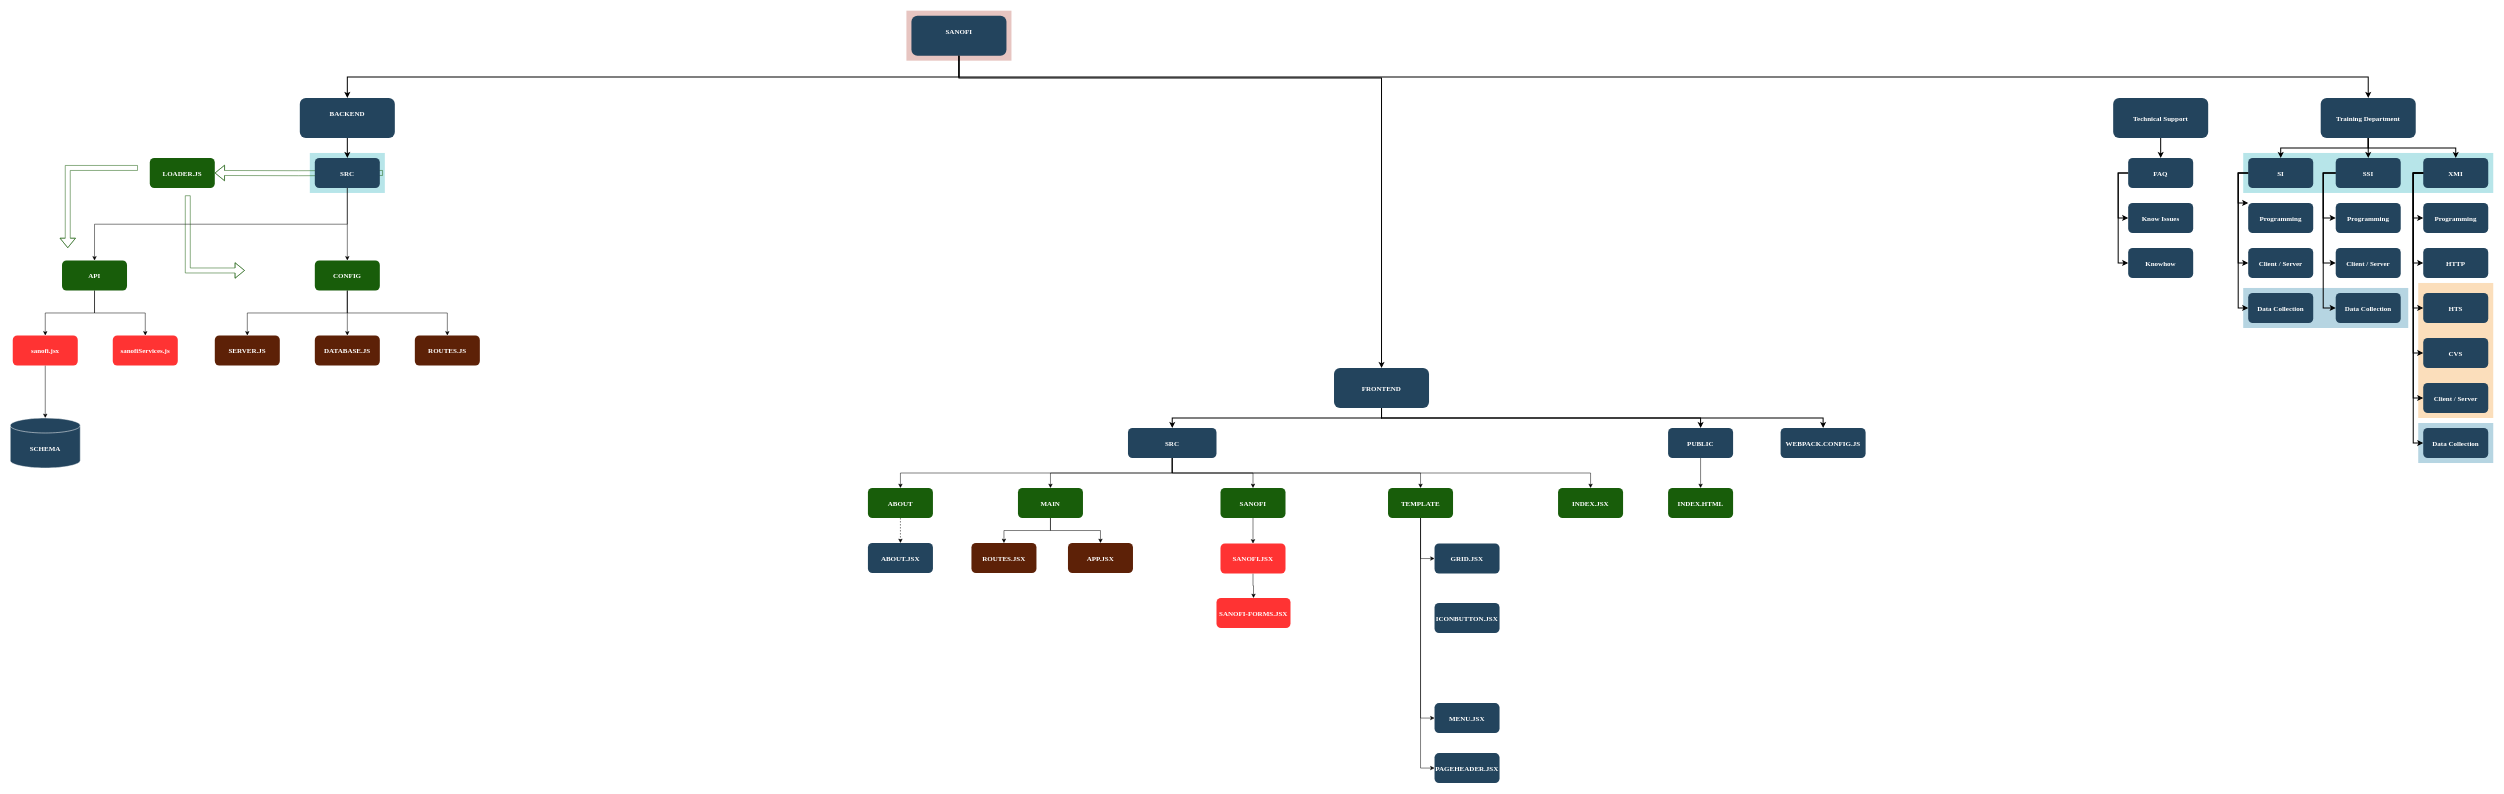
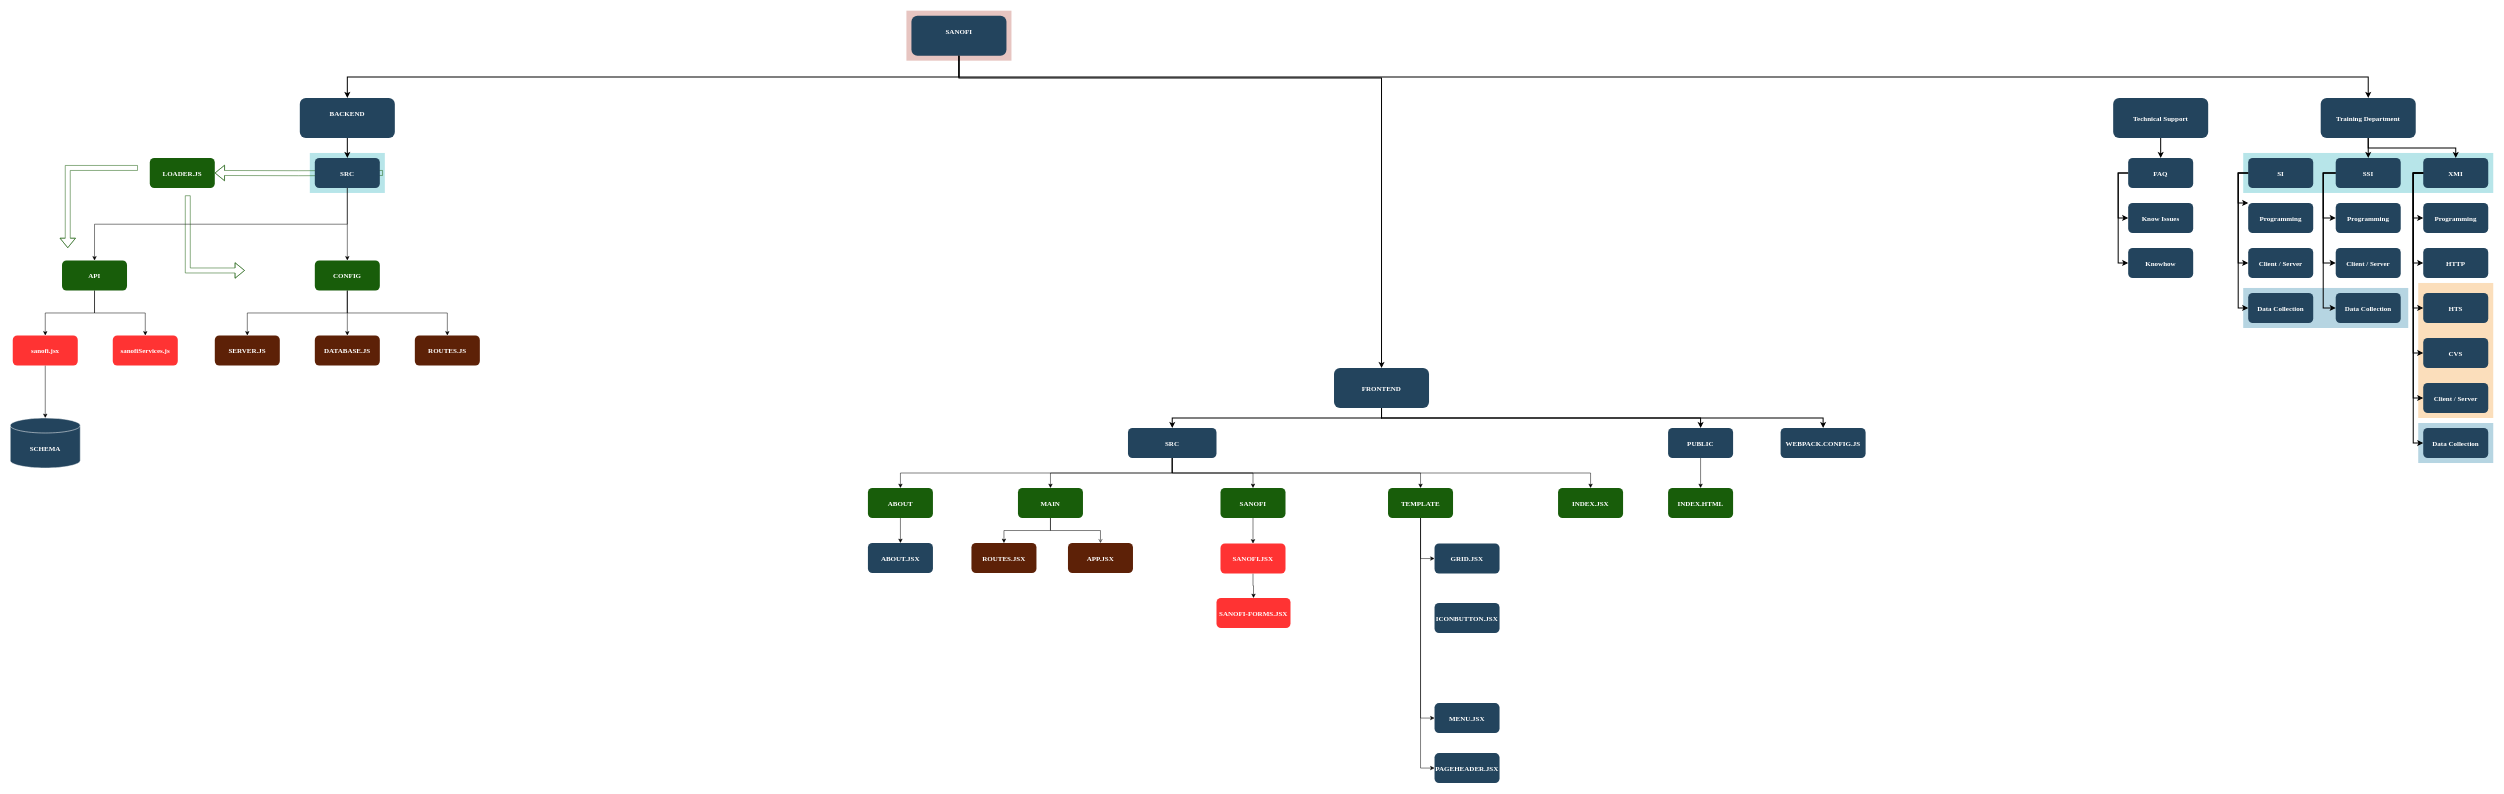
edge "Training Department" -> "SI": removed
edge "ABOUT" -> "ABOUT.JSX": style dashed -> solid
edge "MAIN" -> "APP.JSX": arrowhead classic -> open
